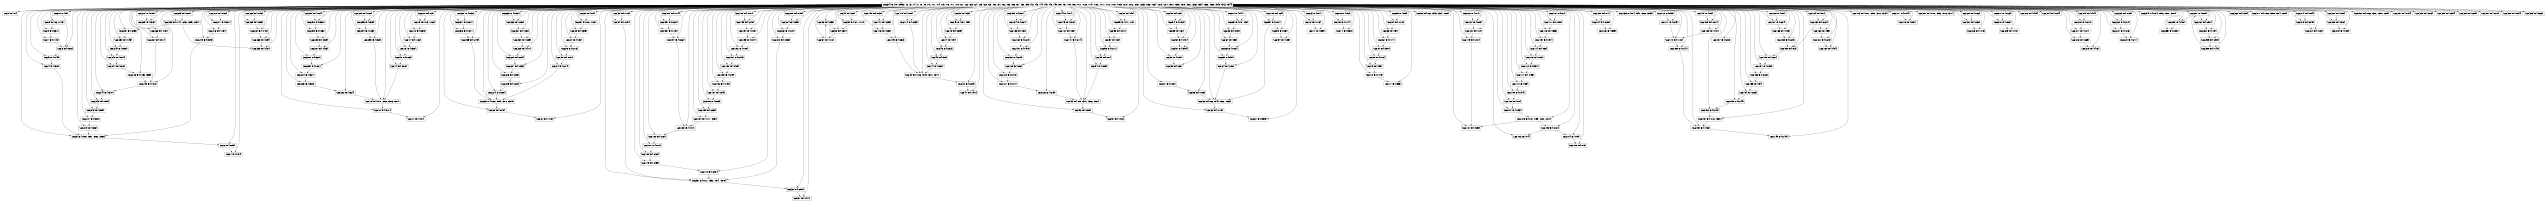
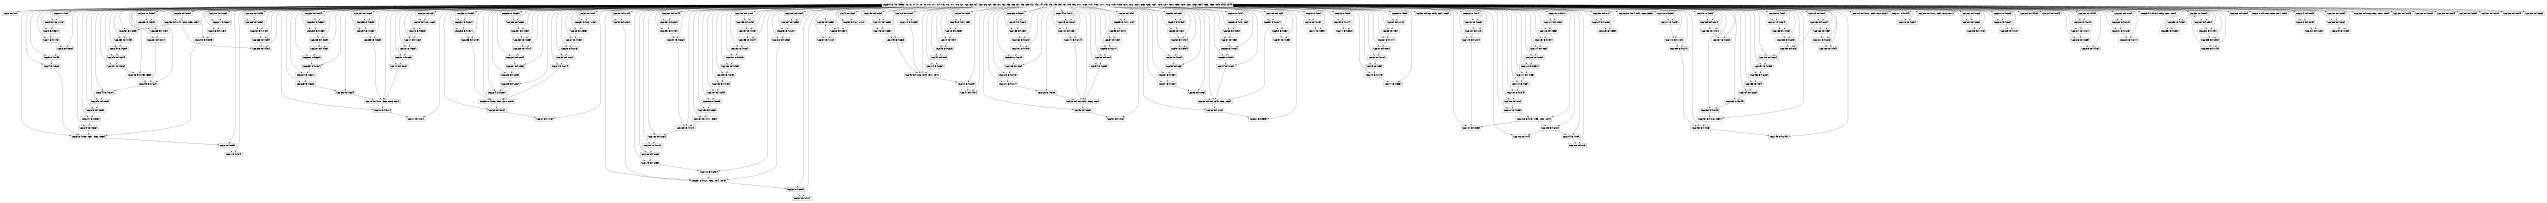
edge "SCC(10) = {'?5}" -> "SCC(6) = {'?302}": now "SCC(10) = {'?5}" -> "SCC(9) = {'?6, '?146}"
edge "SCC(138) = {'?401}" -> "SCC(170) = {'?100}": now "SCC(138) = {'?401}" -> "SCC(137) = {'?206}"
node "SCC(88) = {'?189}": added
edge "SCC(224) = {'?280}" -> "SCC(23) = {'?138, '?355, '?378, '?379}": now "SCC(225) = {'?282}" -> "SCC(23) = {'?138, '?355, '?378, '?379}"
